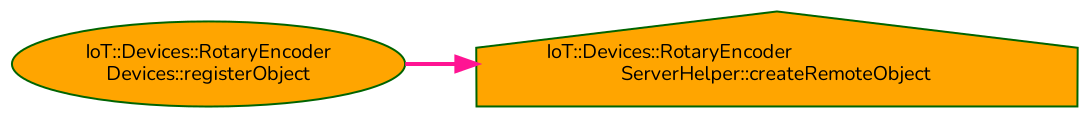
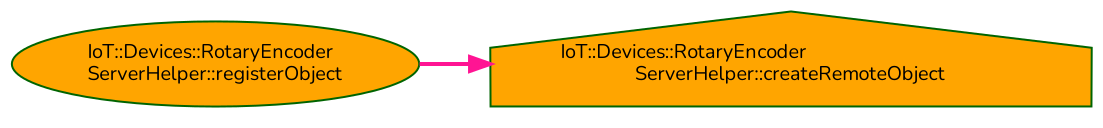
node "IoT::Devices::RotaryEncoder Devices::registerObject": label "IoT::Devices::RotaryEncoder Devices::registerObject" -> "IoT::Devices::RotaryEncoder ServerHelper::registerObject"
